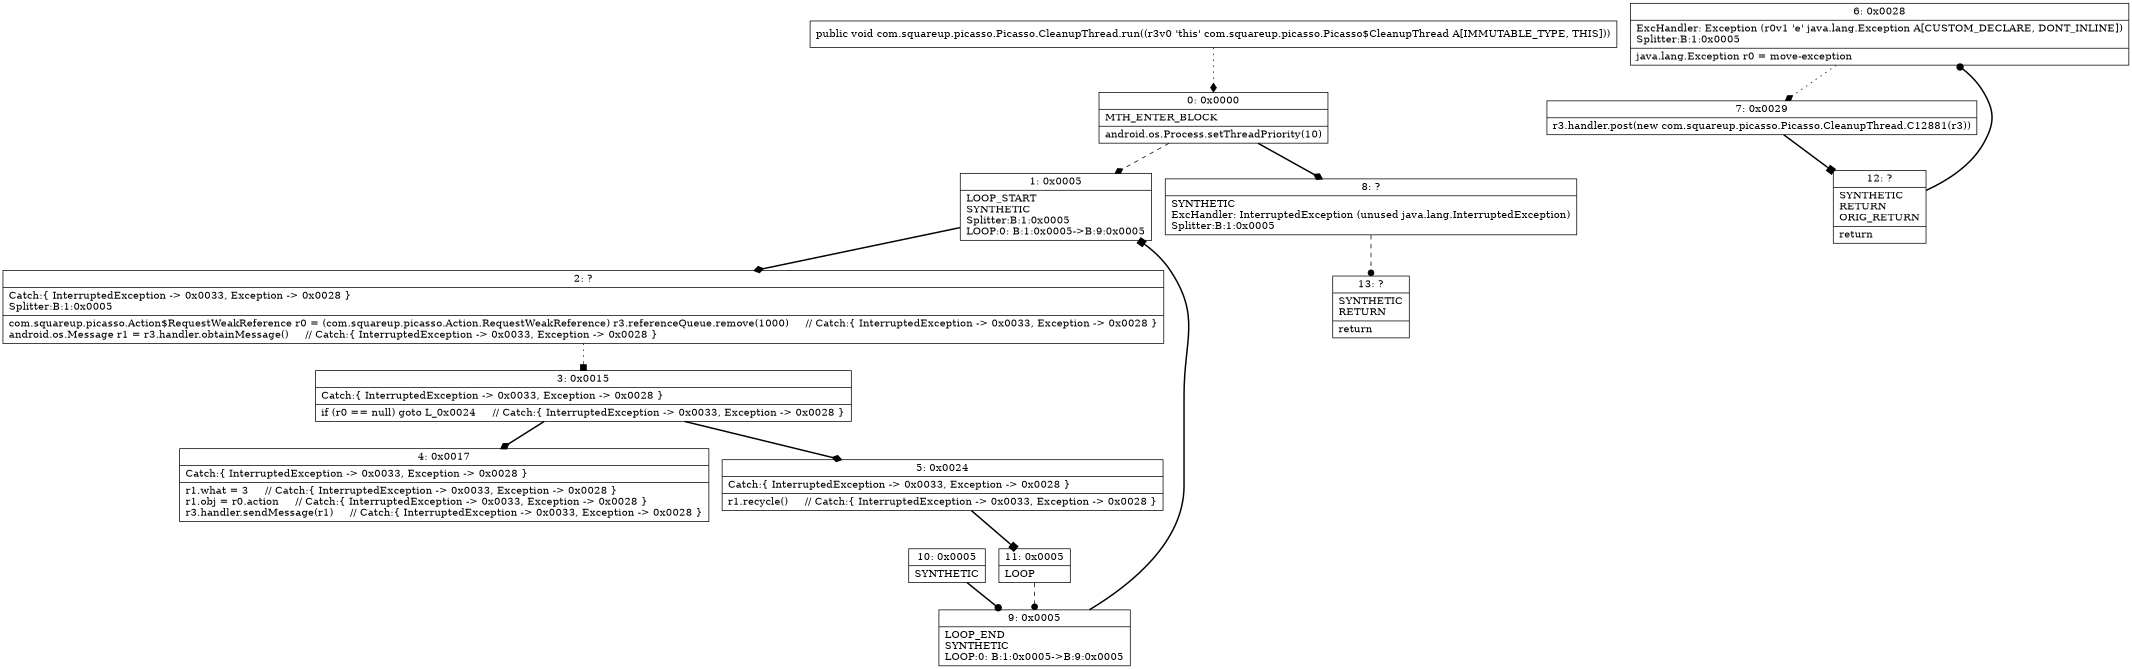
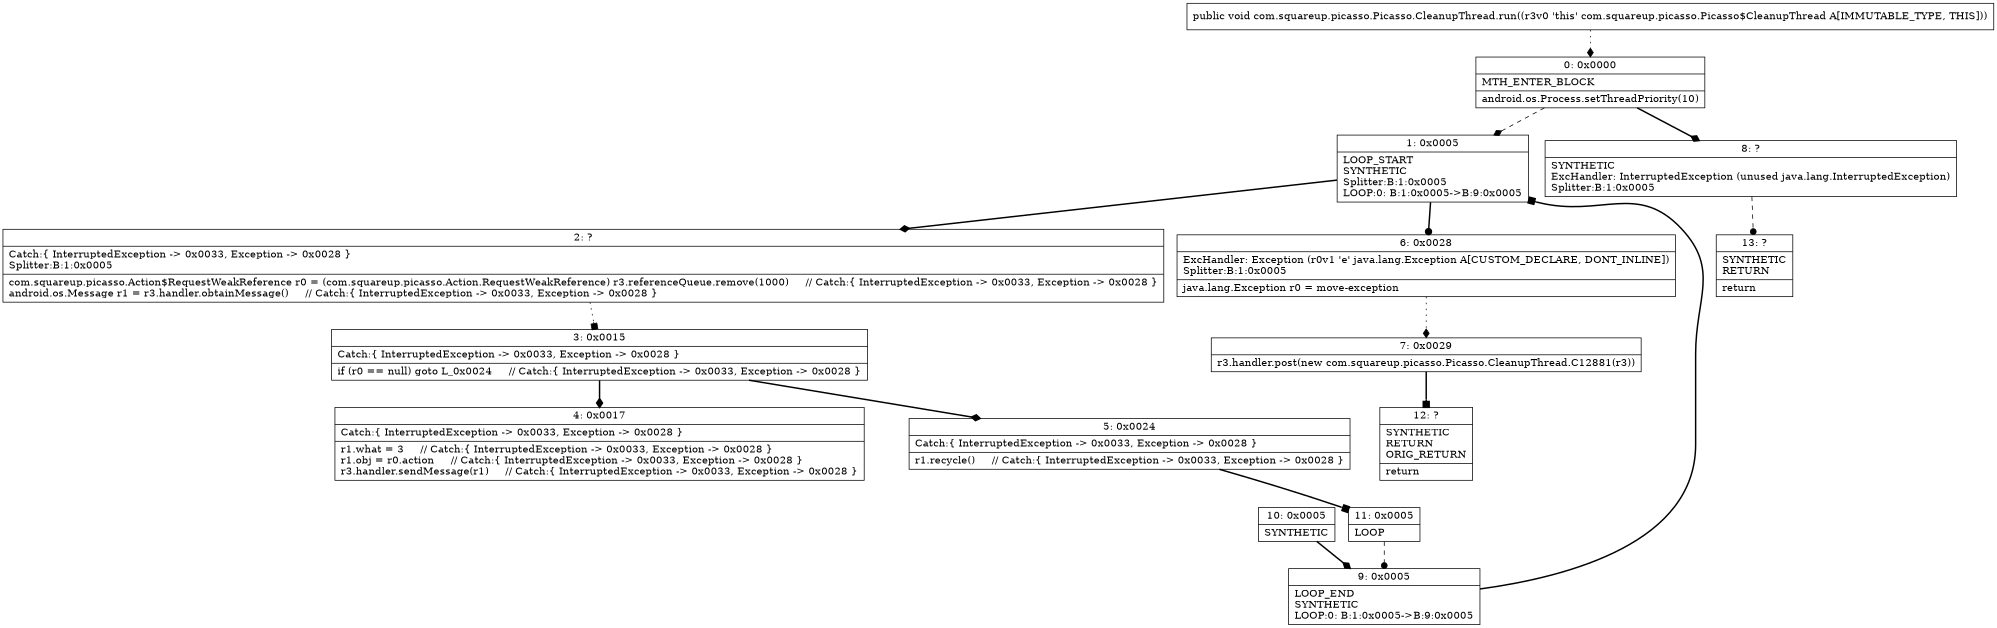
edge "12: ?" -> "6: 0x0028": now "1: 0x0005" -> "6: 0x0028"
edge "10: 0x0005" -> "9: 0x0005": arrowhead dot -> diamond
